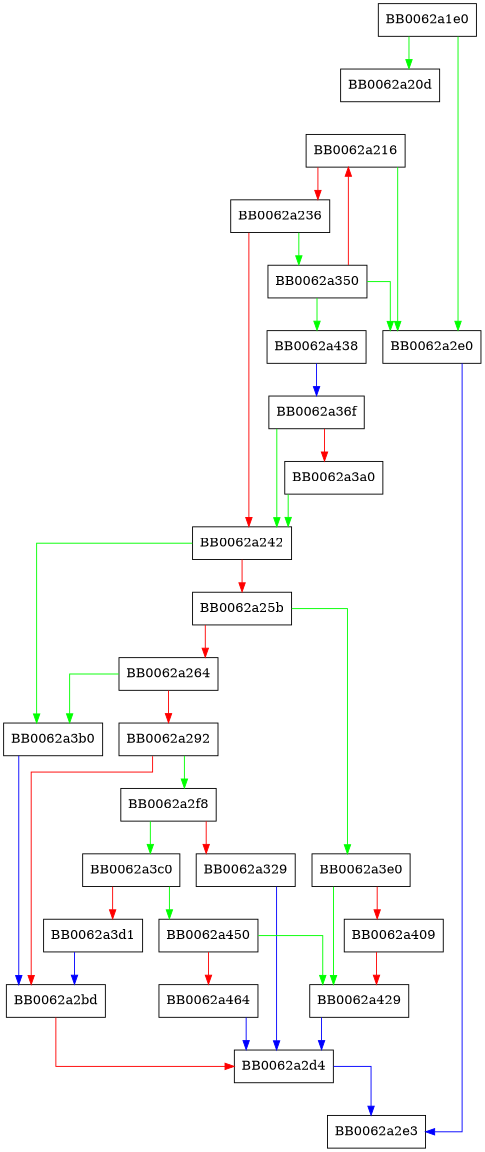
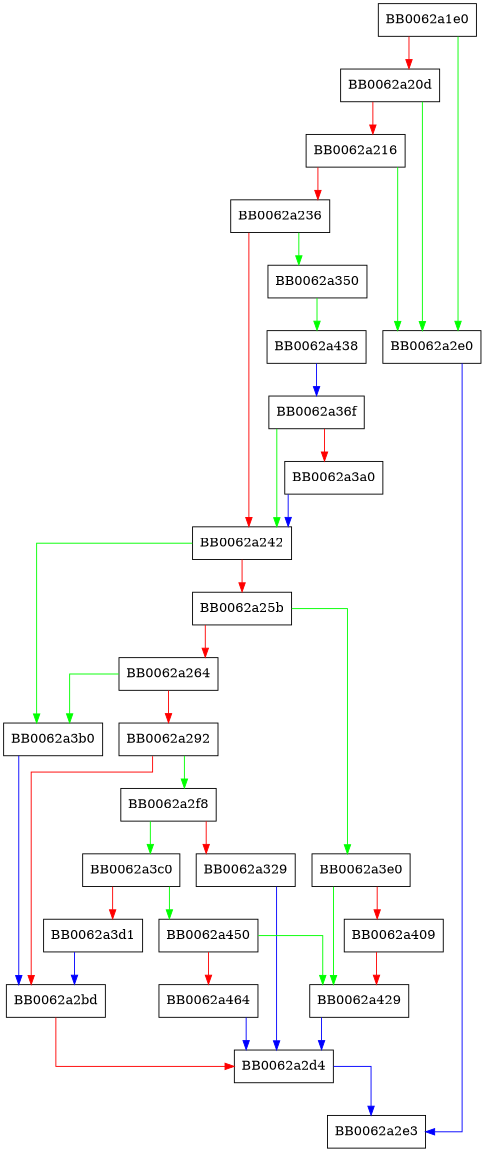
edge "BB0062a1e0" -> "BB0062a20d": color green -> red
edge "BB0062a350" -> "BB0062a216": now "BB0062a20d" -> "BB0062a216"
edge "BB0062a350" -> "BB0062a2e0": now "BB0062a20d" -> "BB0062a2e0"
edge "BB0062a3a0" -> "BB0062a242": color green -> blue
